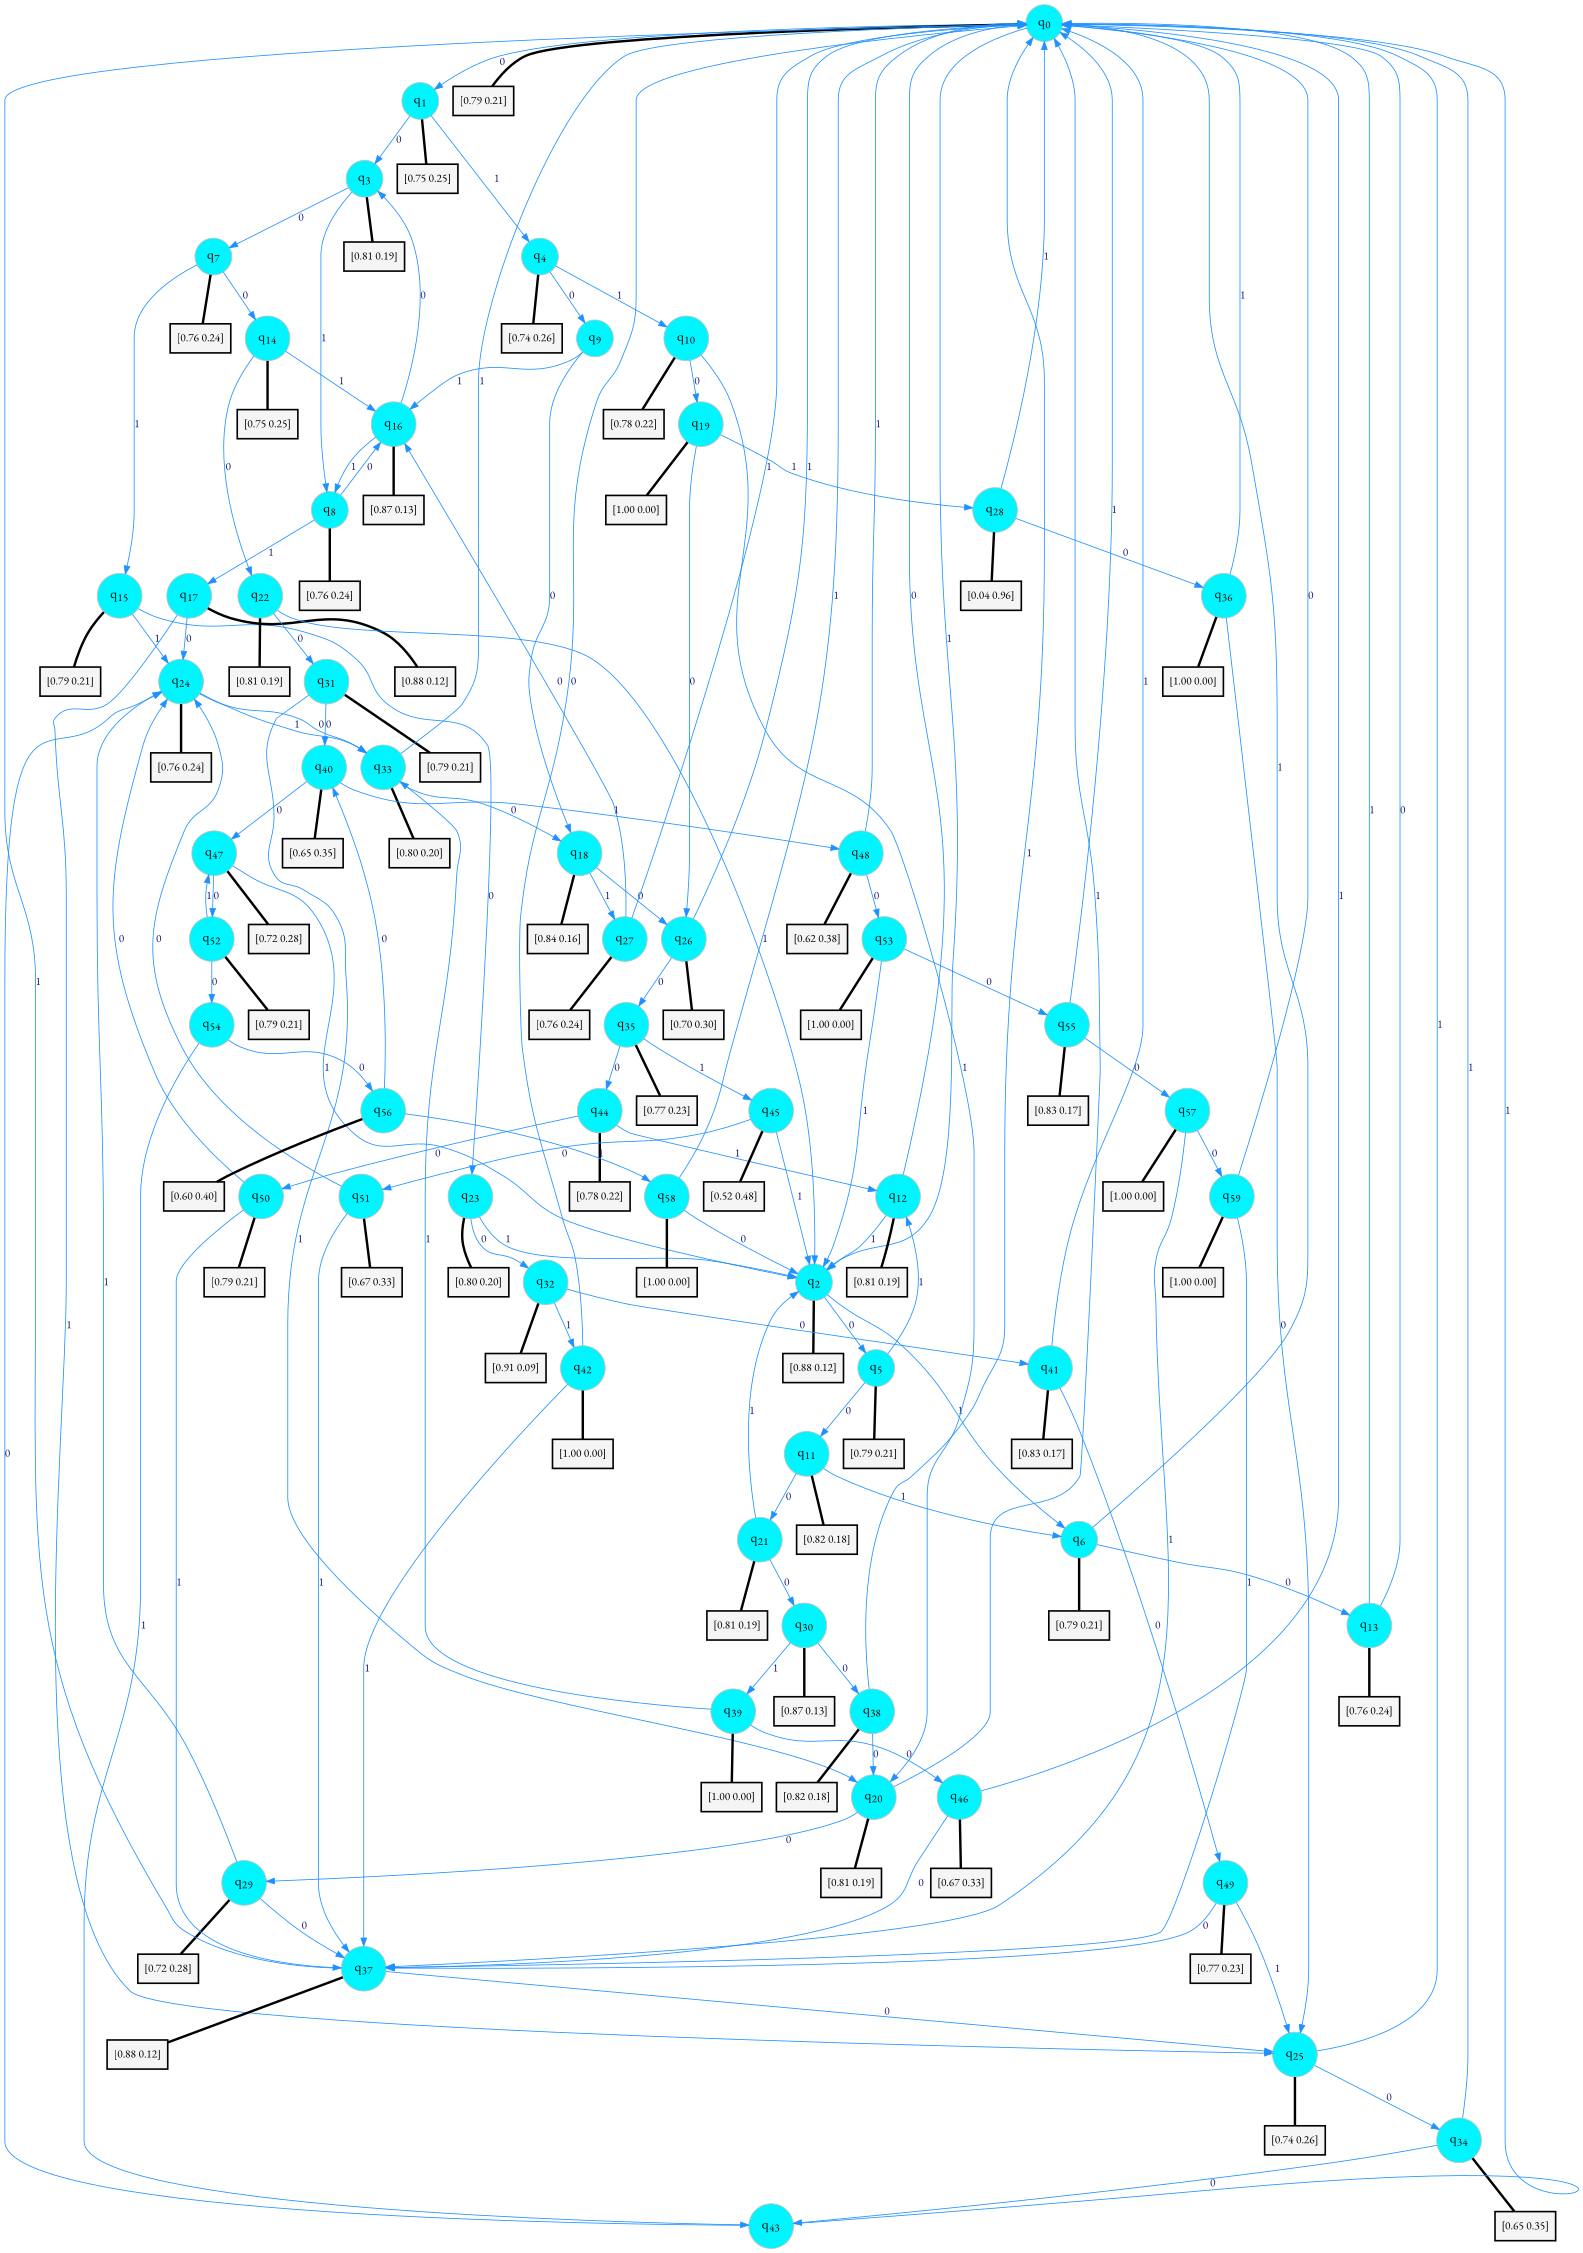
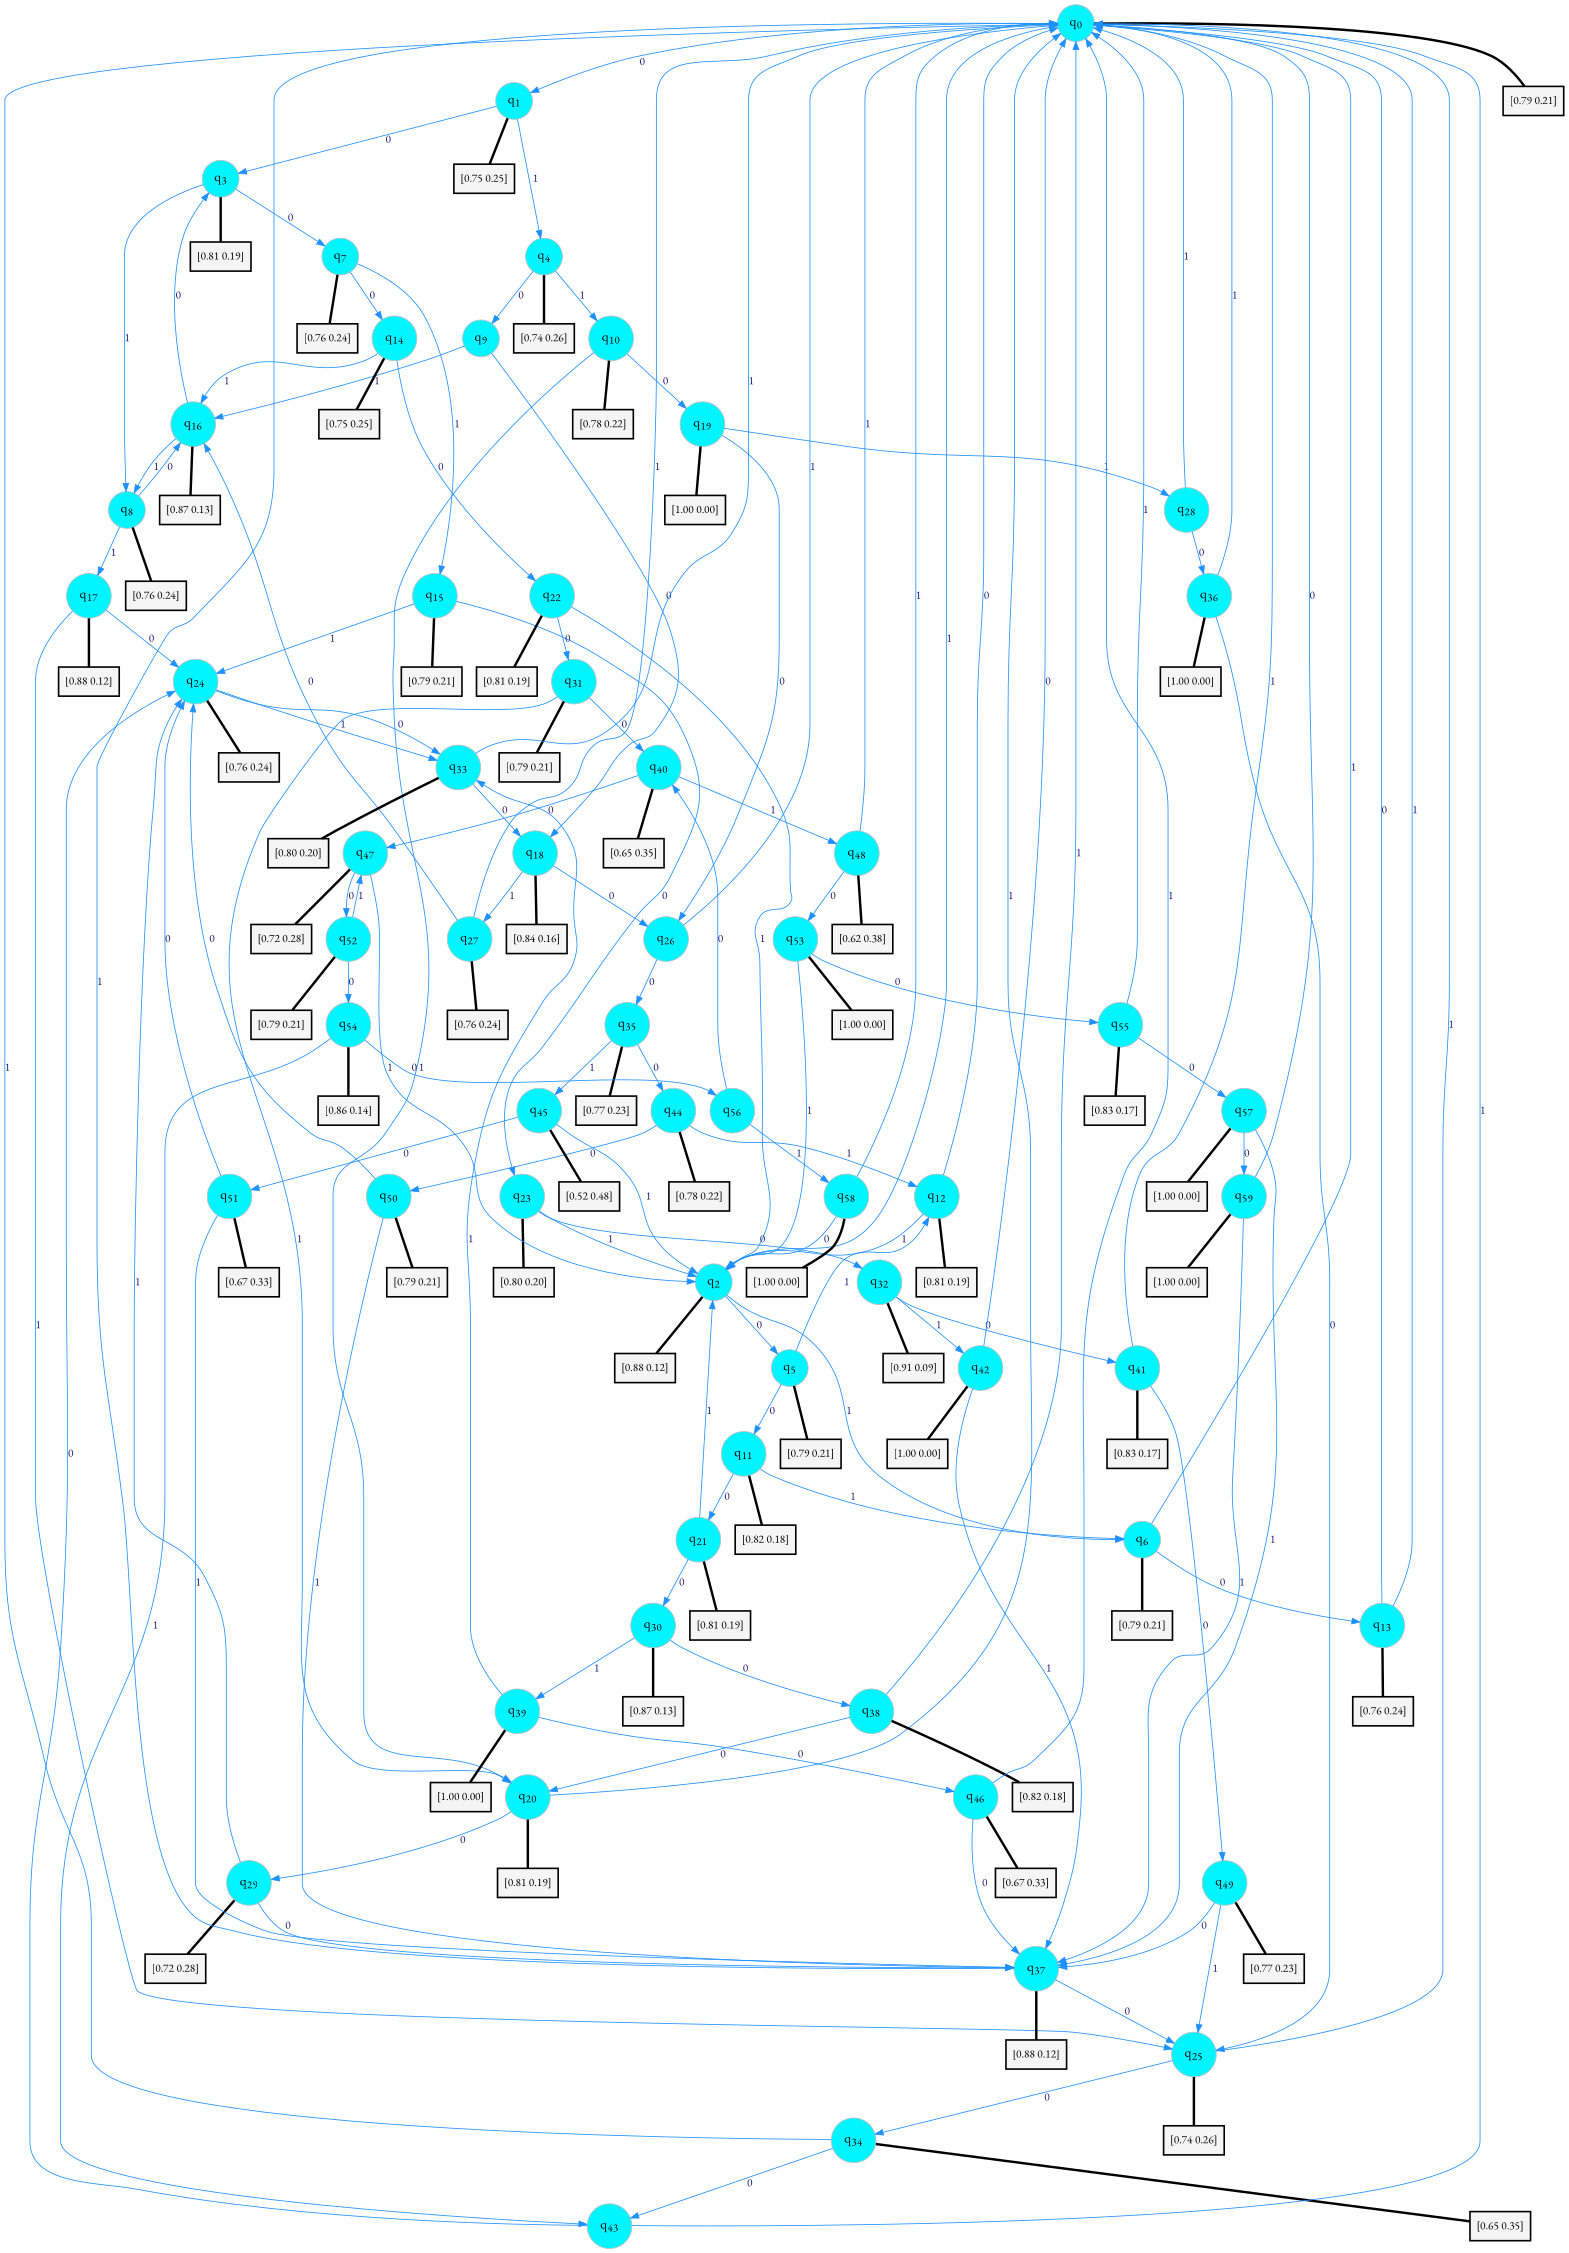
node "[0.04 0.96]": removed
node "[0.70 0.30]": removed
node "[0.86 0.14]": added
node "[0.60 0.40]": removed
